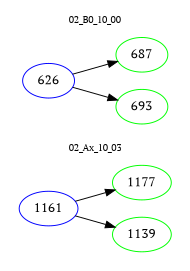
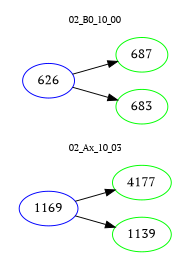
node "693": label "693" -> "683"
node "1177": label "1177" -> "4177"
node "1161": label "1161" -> "1169"
